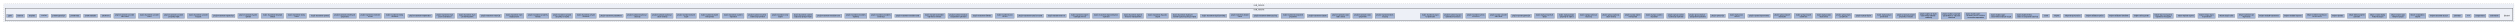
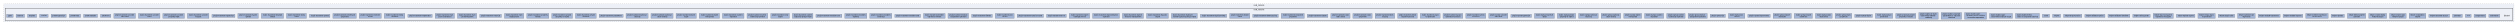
node "plugin-transform-block -scoped-functions": added
